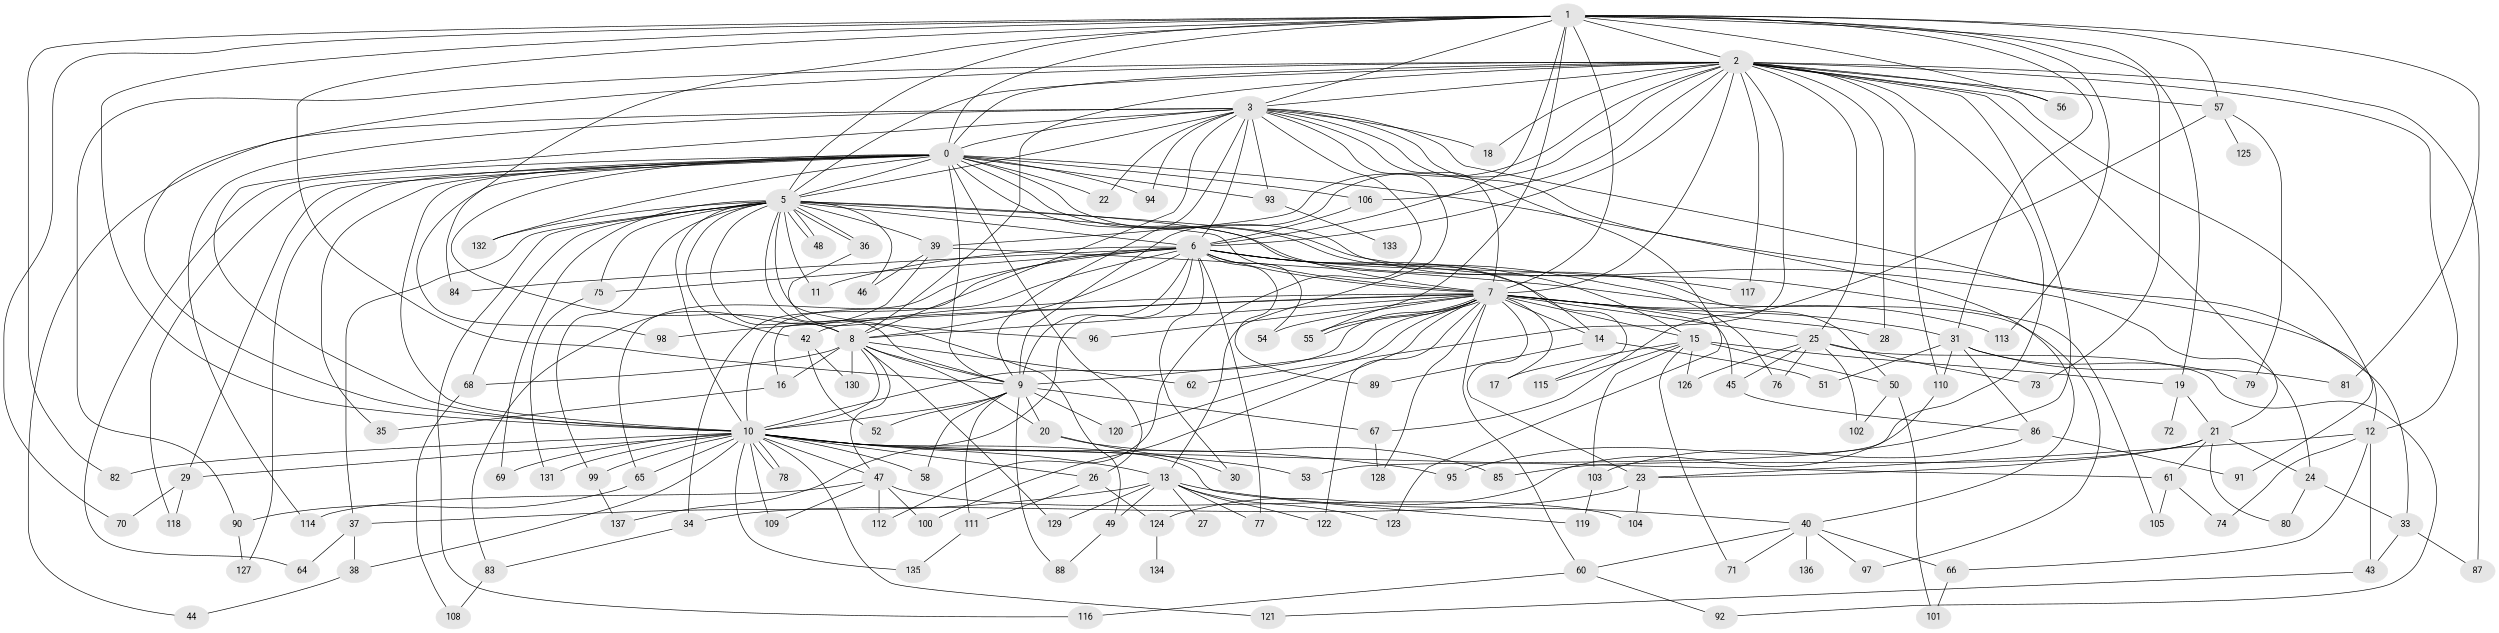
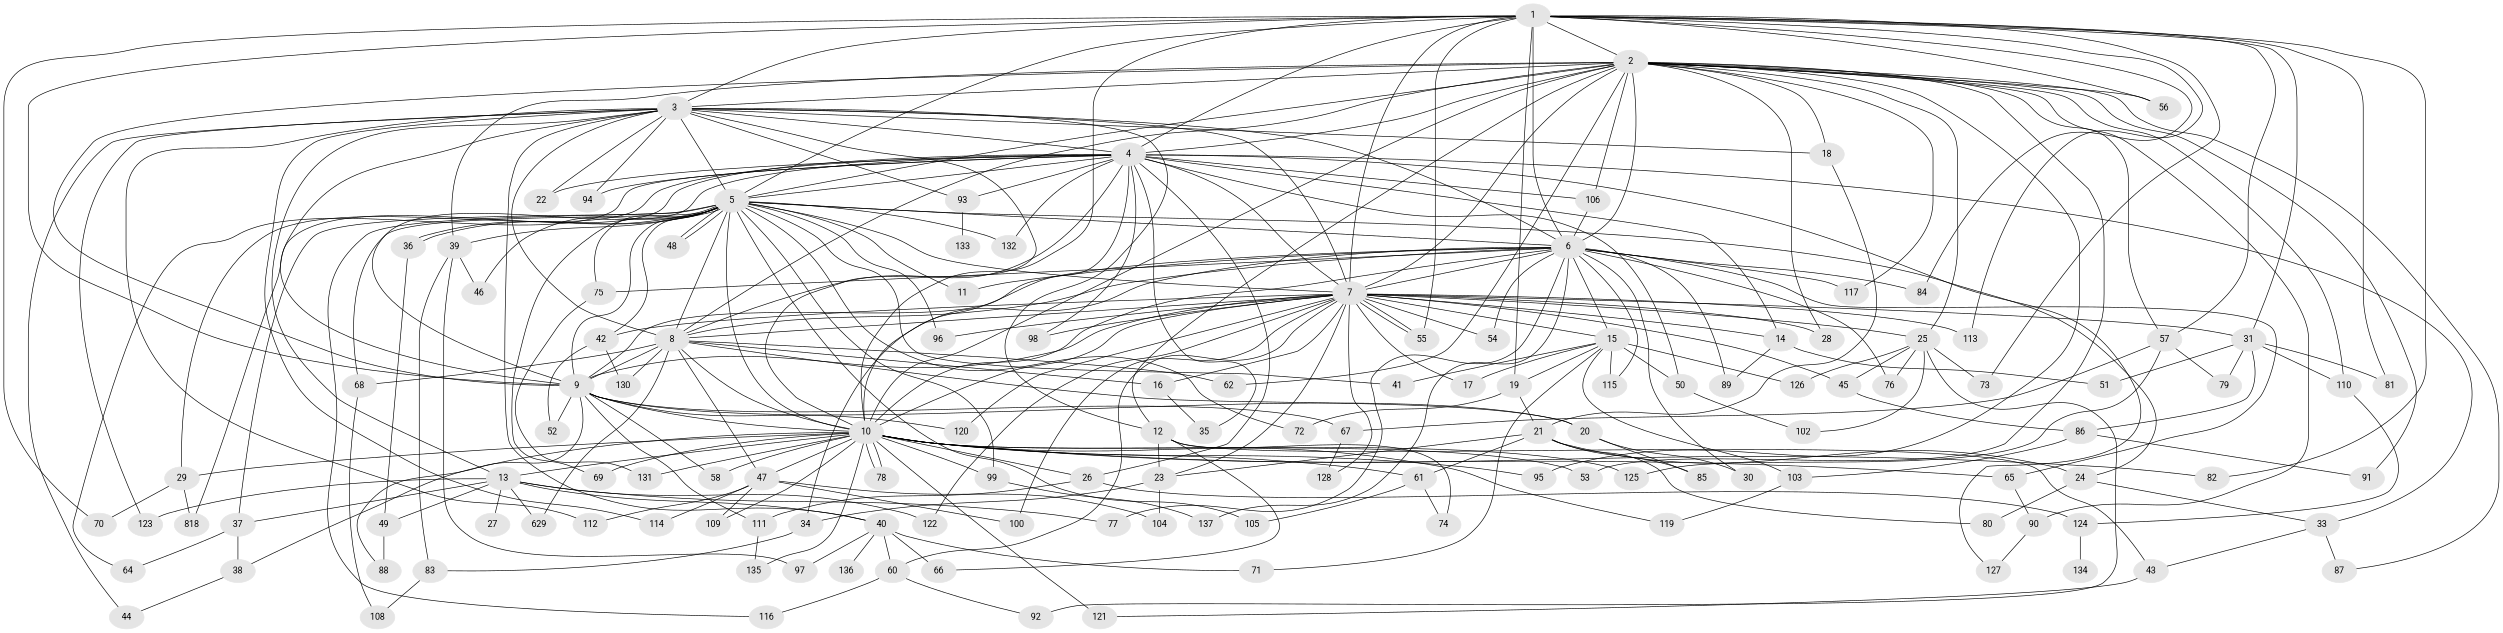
node "0": label "0" -> "4"
edge "2" -- "21": now "18" -- "21"
edge "5" -- "72": added
node "41": added
edge "10" -- "125": added
node "118": label "118" -> "818"
node "129": label "129" -> "629"
node "101": removed
